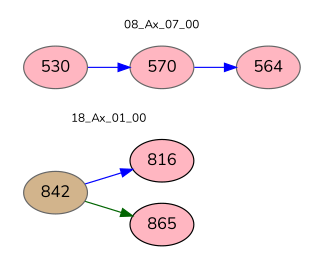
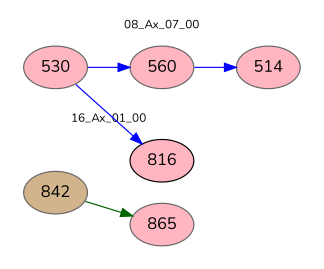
node "570": label "570" -> "560"
node "564": label "564" -> "514"
cluster "18_Ax_01_00": label "18_Ax_01_00" -> "16_Ax_01_00"
edge "842" -> "816": now "530" -> "816"
node "865": color black -> gray40
